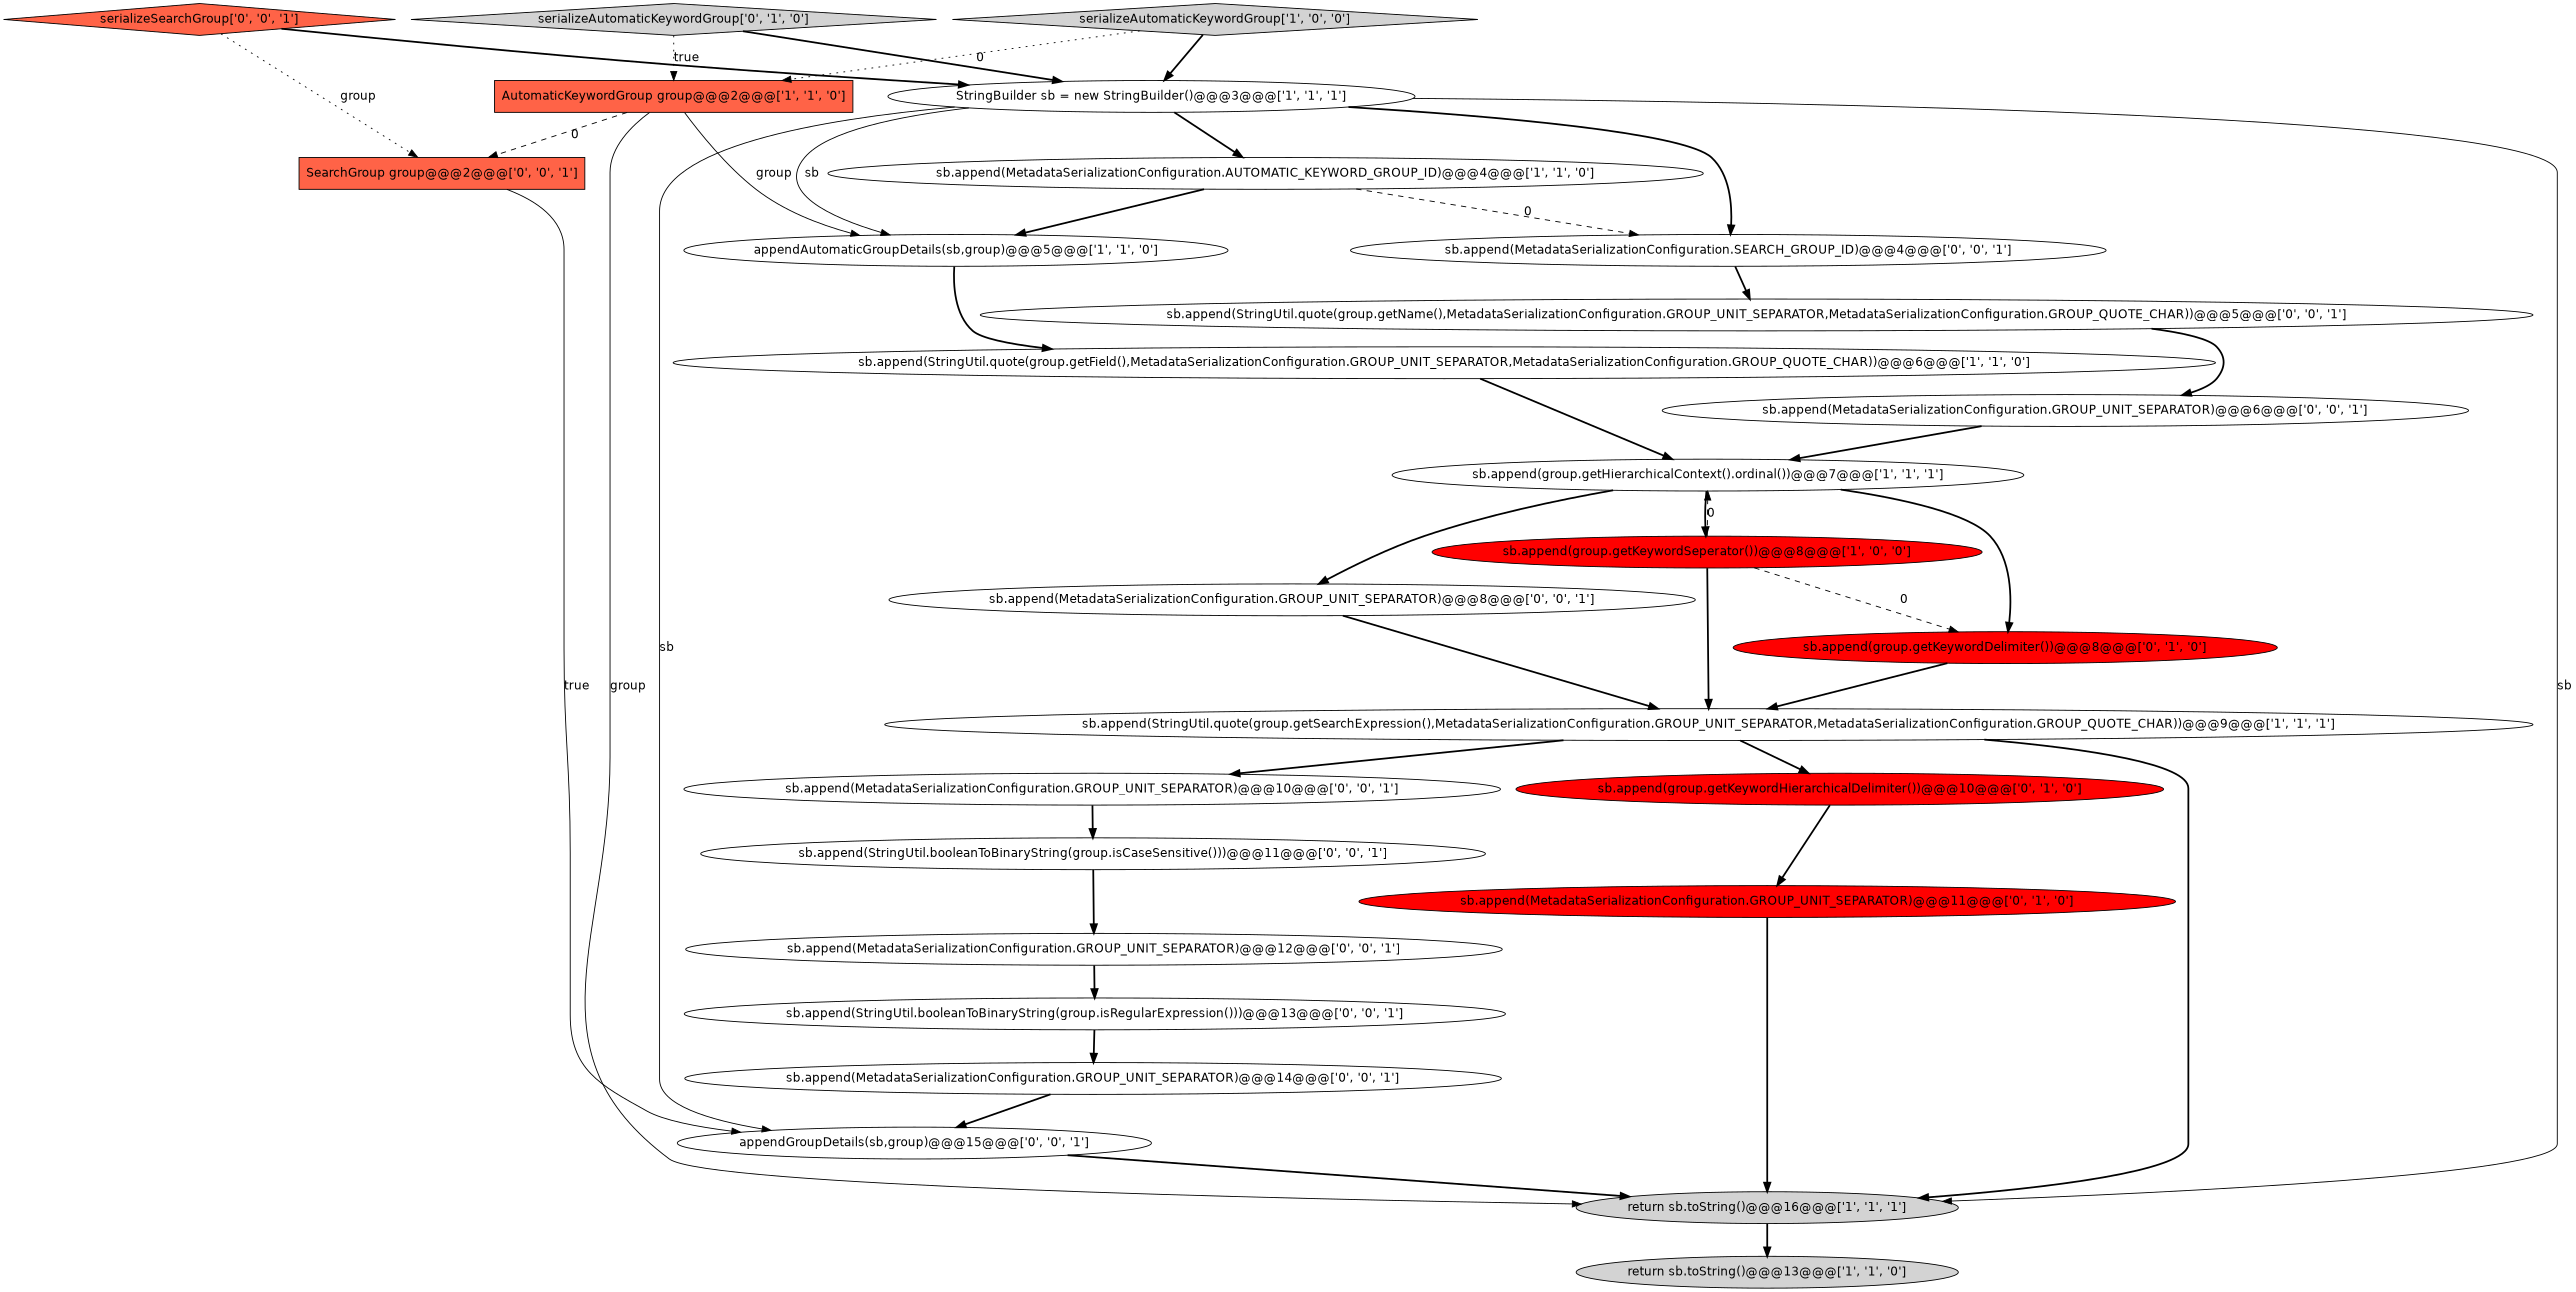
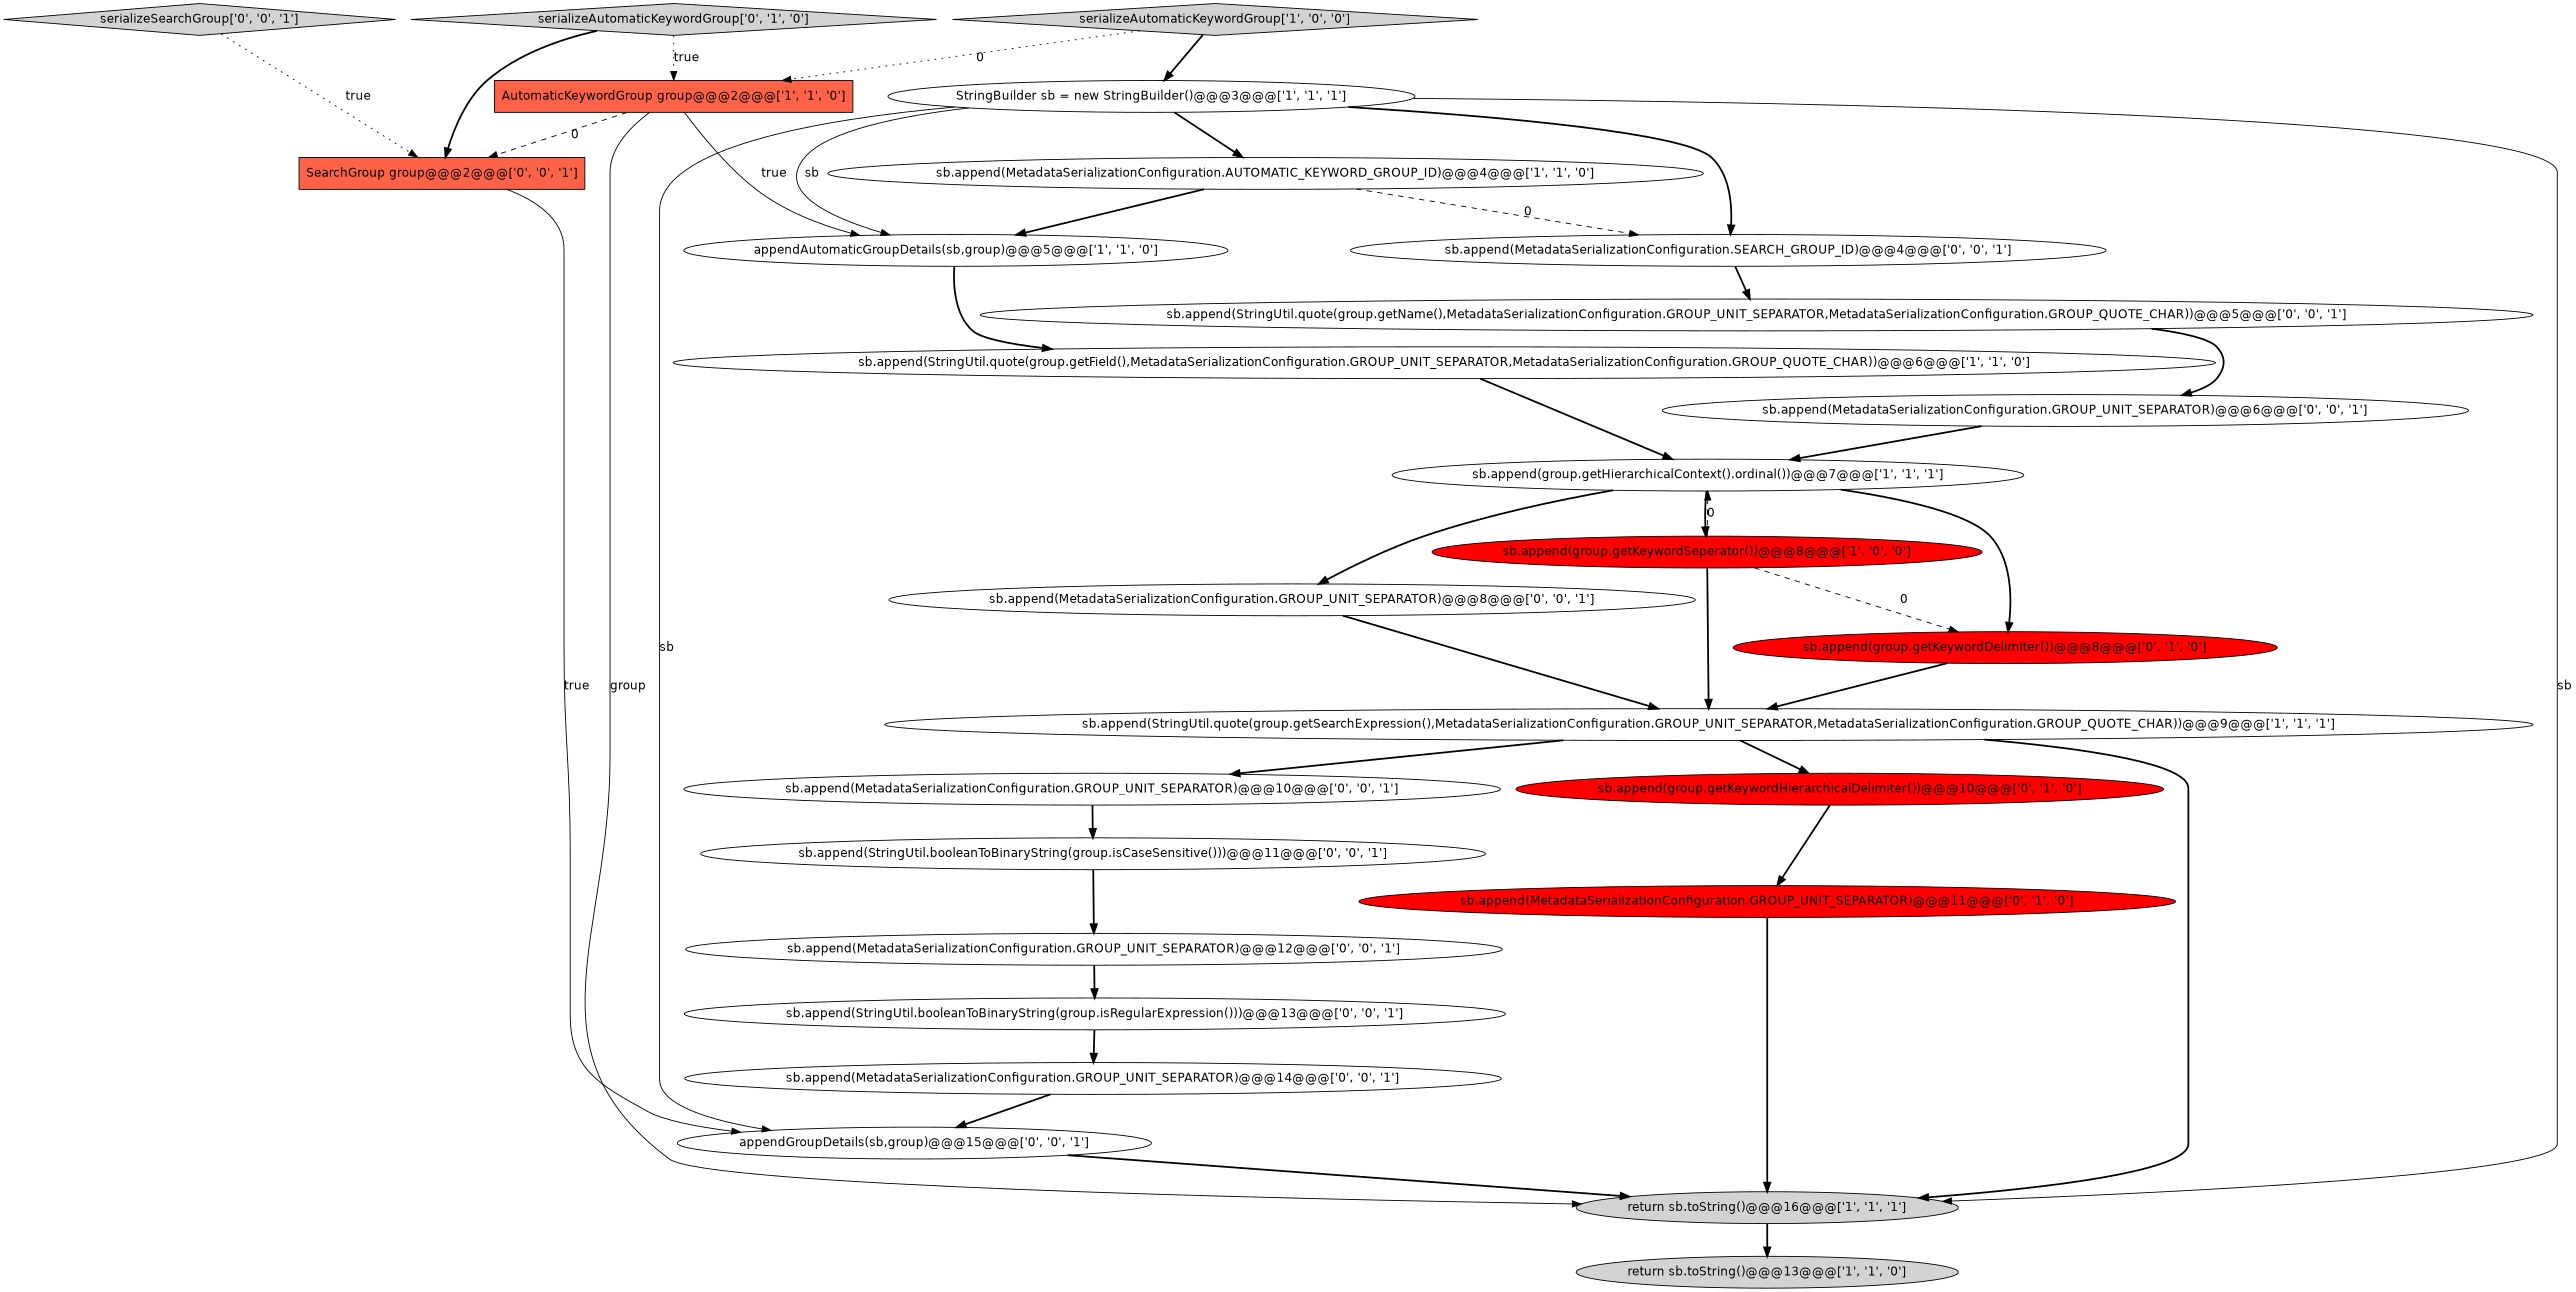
node "serializeSearchGroup['0', '0', '1']": fillcolor tomato -> lightgray
edge "serializeAutomaticKeywordGroup['0', '1', '0']" -> "StringBuilder sb = new StringBuilder()@@@3@@@['1', '1', '1']": now "serializeAutomaticKeywordGroup['0', '1', '0']" -> "SearchGroup group@@@2@@@['0', '0', '1']"
edge "serializeSearchGroup['0', '0', '1']" -> "StringBuilder sb = new StringBuilder()@@@3@@@['1', '1', '1']": removed
edge "serializeSearchGroup['0', '0', '1']" -> "SearchGroup group@@@2@@@['0', '0', '1']": label "group" -> "true"
edge "AutomaticKeywordGroup group@@@2@@@['1', '1', '0']" -> "appendAutomaticGroupDetails(sb,group)@@@5@@@['1', '1', '0']": label "group" -> "true"
